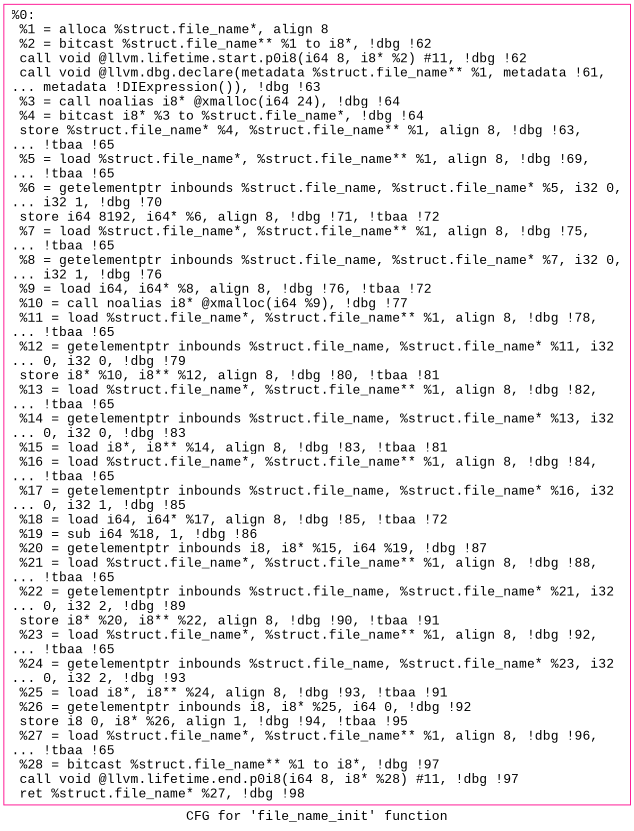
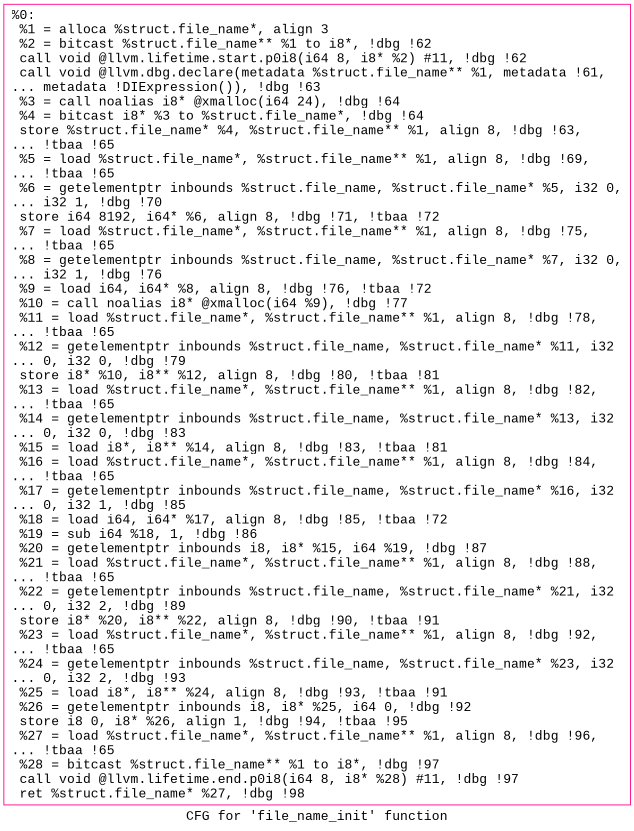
node "%0:": text "%1 = alloca %struct.file_name*, align 8" -> "%1 = alloca %struct.file_name*, align 3"
